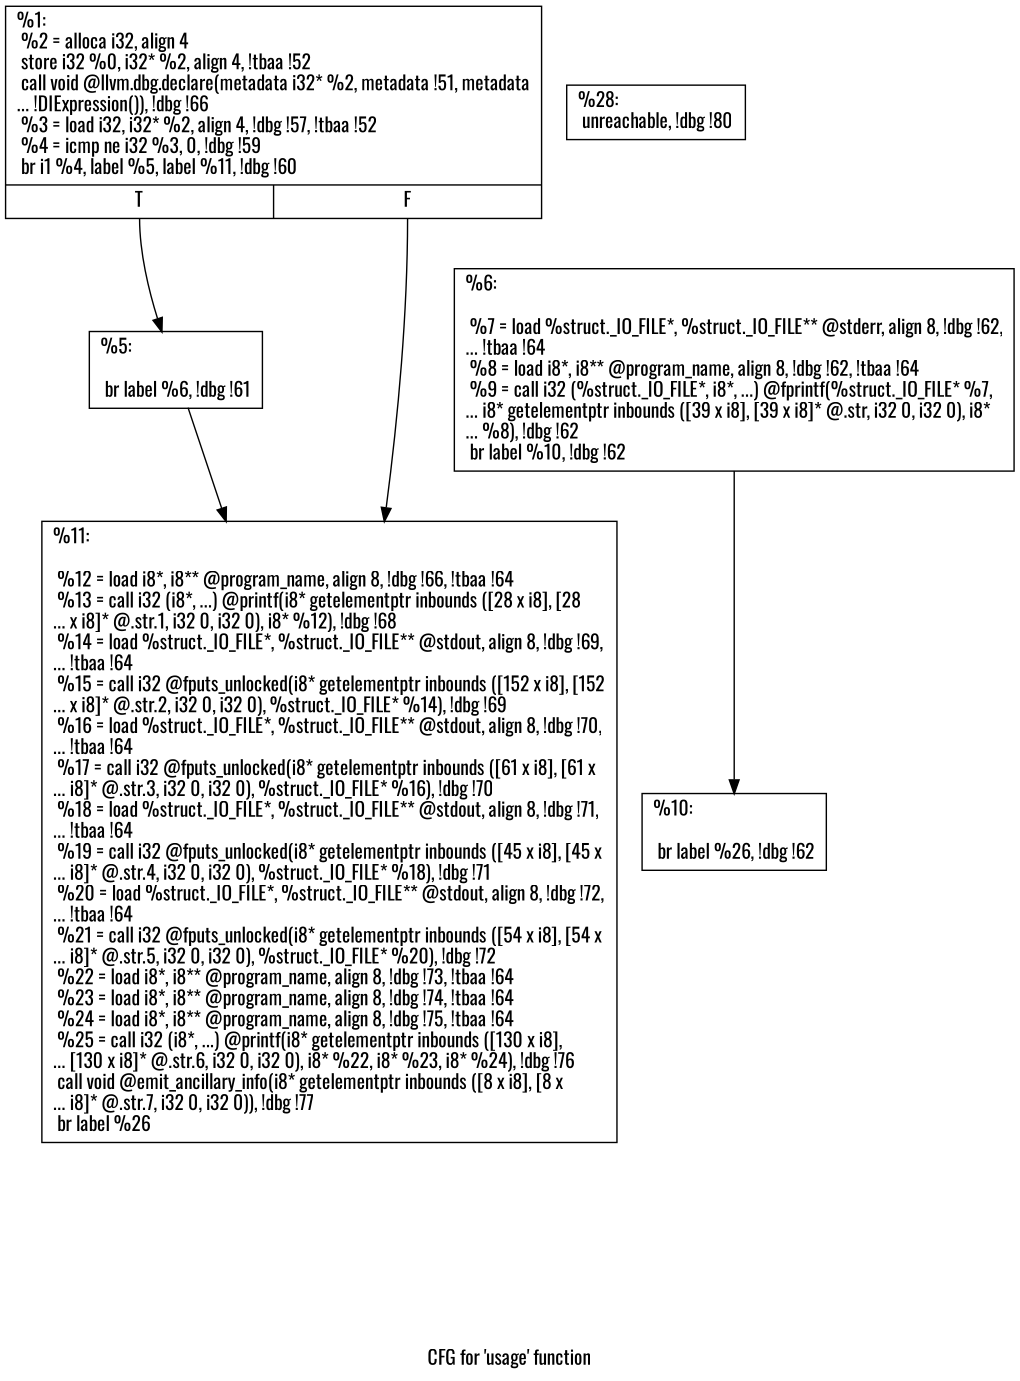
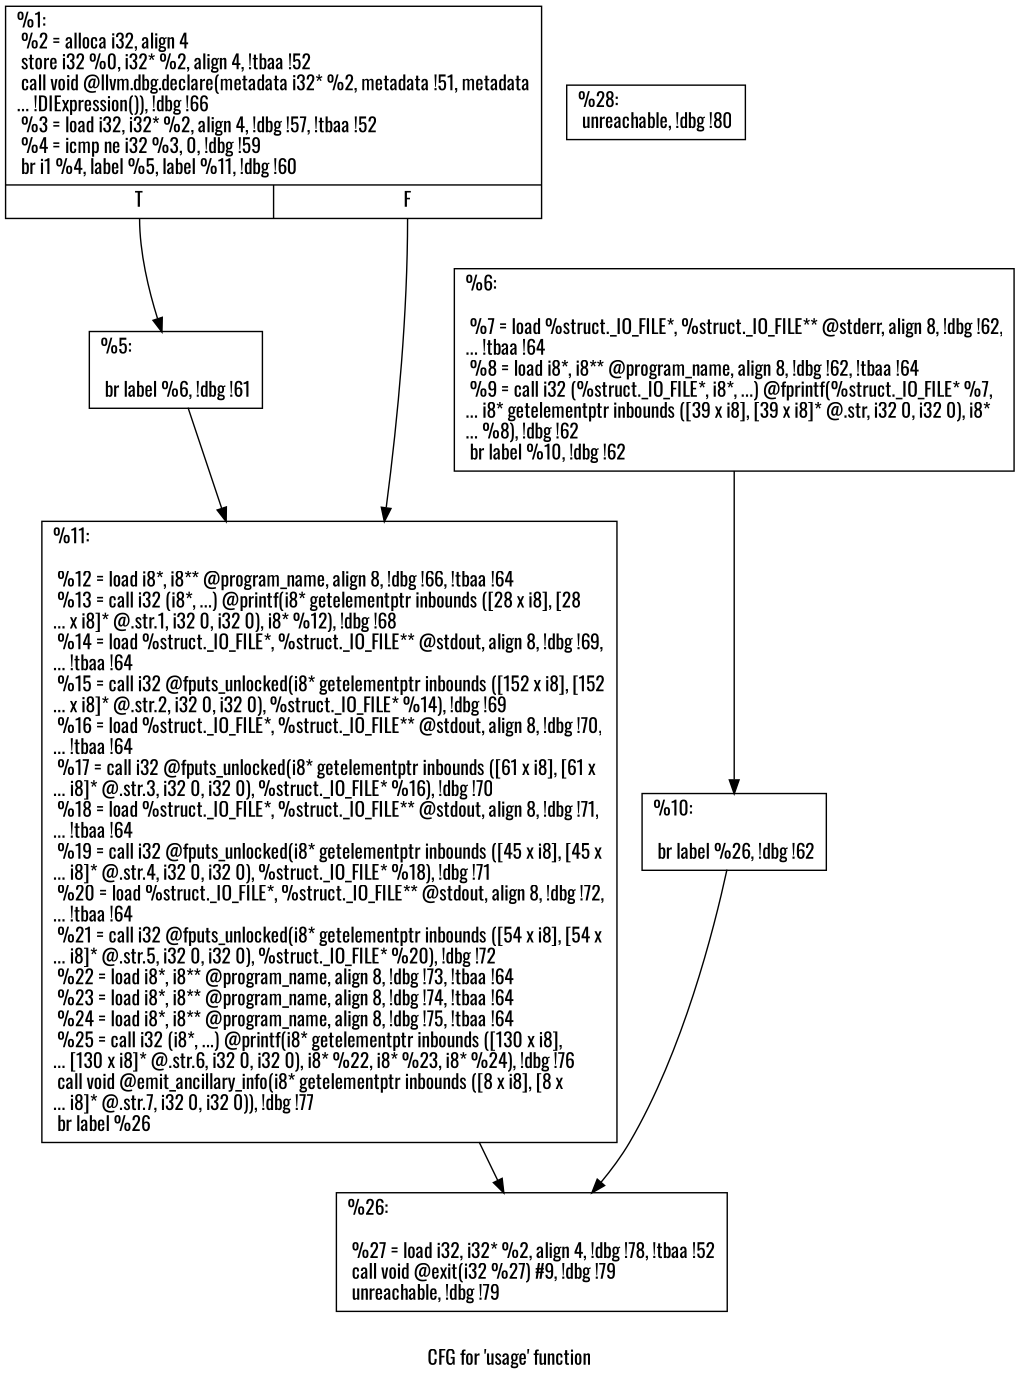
node "%26:": added
